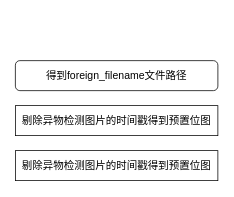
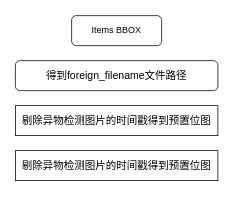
node "Items BBOX": added
